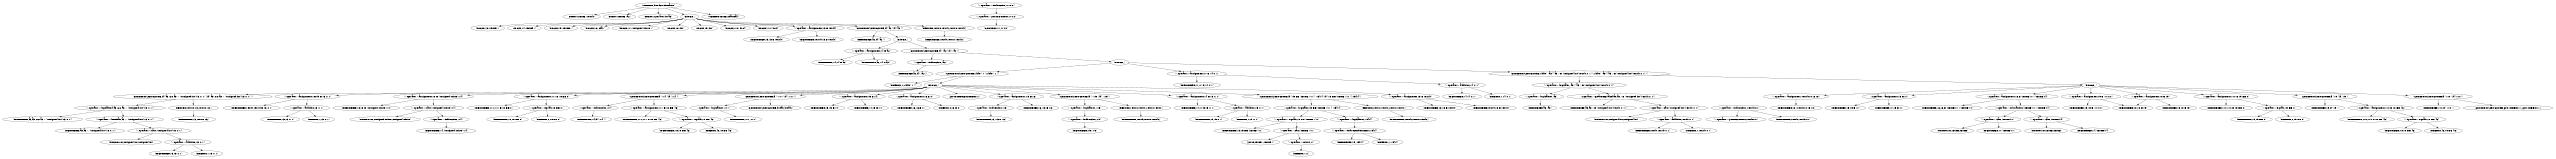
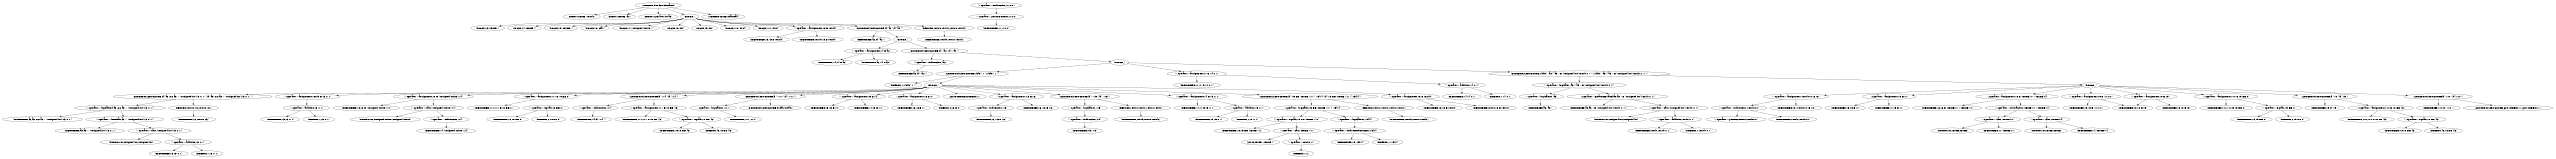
node "(CONTROL,v7,v7++)": label "(CONTROL,v7,v7++)" -> "(IDENTIFIER,v7,v7++)"
edge "(<operator>.assignment,v11 = v8 == 0)" -> "(<operator>.equals,v8 == 0)": removed
edge "(<operator>.assignment,*result++ = v8)" -> "(<operator>.indirection,*result++)": added
node "(IDENTIFIER,result,result = v3 + 1)": removed
